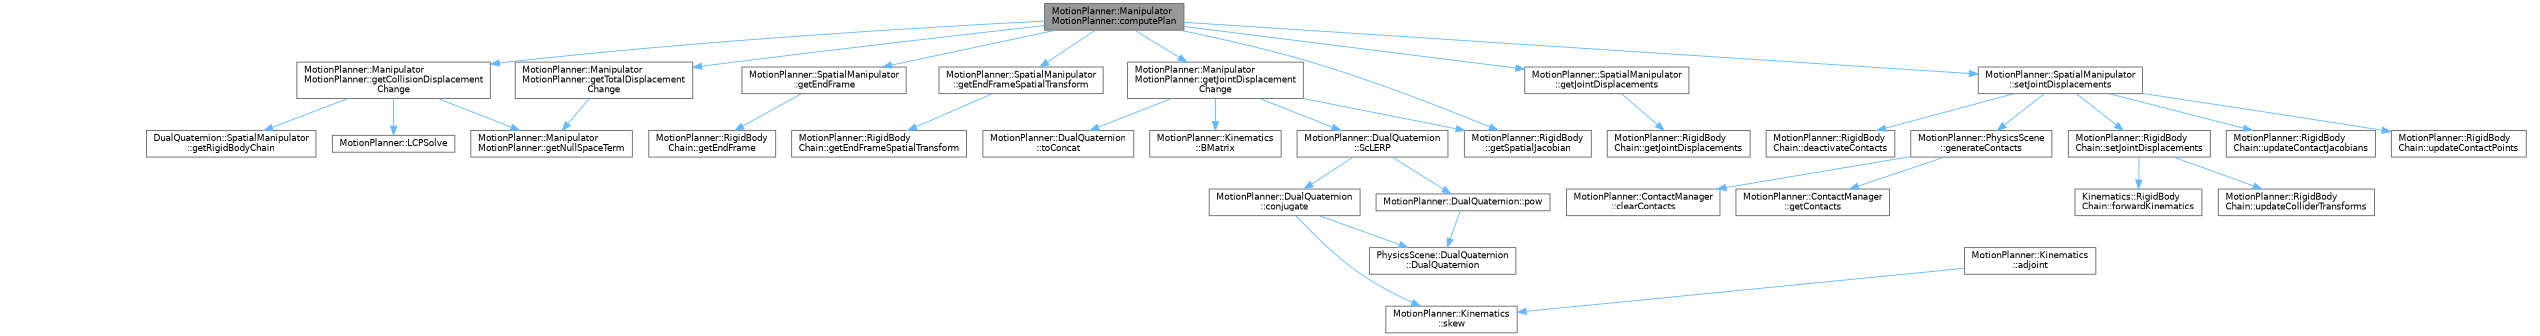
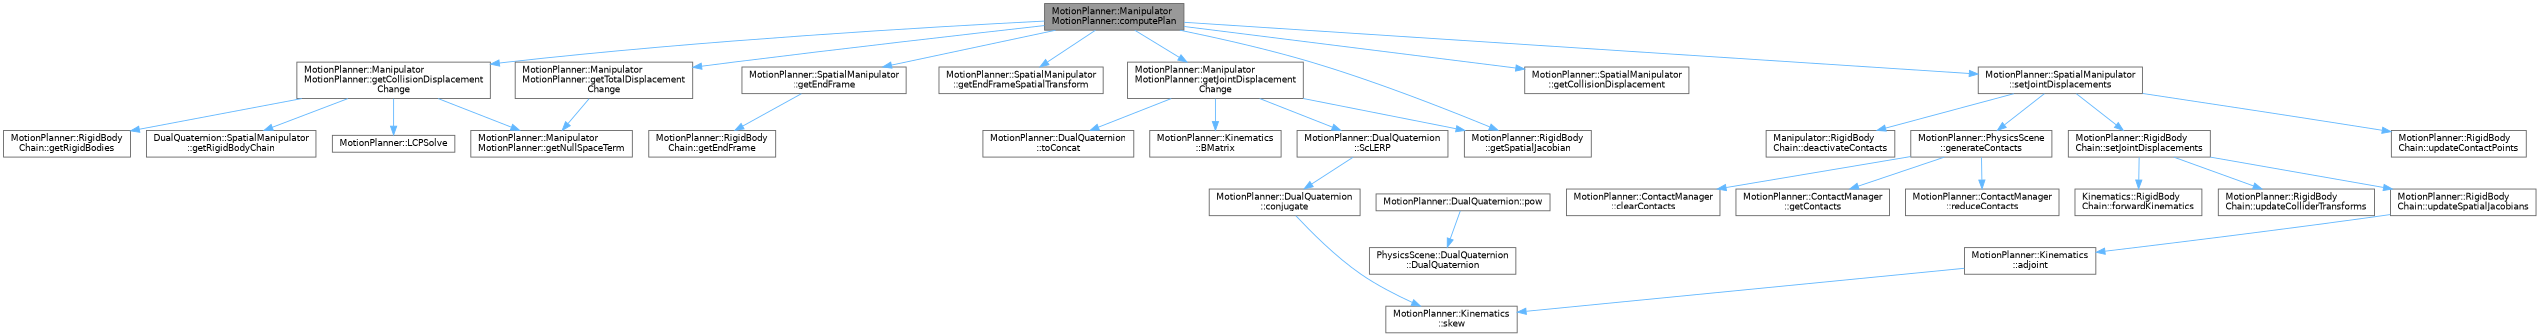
node "MotionPlanner::SpatialManipulator ::getJointDisplacements": label "MotionPlanner::SpatialManipulator ::getJointDisplacements" -> "MotionPlanner::SpatialManipulator ::getCollisionDisplacement"
node "MotionPlanner::RigidBody Chain::getRigidBodies": added
node "MotionPlanner::RigidBody Chain::getEndFrameSpatialTransform": removed
node "MotionPlanner::RigidBody Chain::getJointDisplacements": removed
node "MotionPlanner::RigidBody Chain::deactivateContacts": label "MotionPlanner::RigidBody Chain::deactivateContacts" -> "Manipulator::RigidBody Chain::deactivateContacts"
node "MotionPlanner::RigidBody Chain::updateContactJacobians": removed
edge "MotionPlanner::DualQuaternion ::ScLERP" -> "MotionPlanner::DualQuaternion::pow": removed
node "MotionPlanner::ContactManager ::reduceContacts": added
node "MotionPlanner::RigidBody Chain::updateSpatialJacobians": added
edge "MotionPlanner::DualQuaternion ::conjugate" -> "PhysicsScene::DualQuaternion ::DualQuaternion": removed
